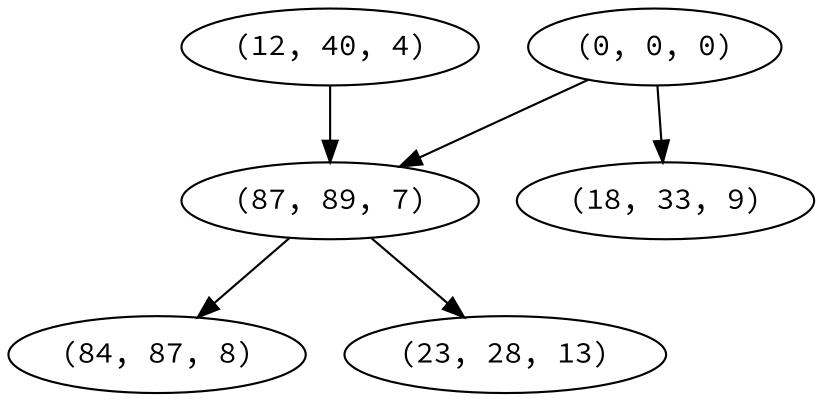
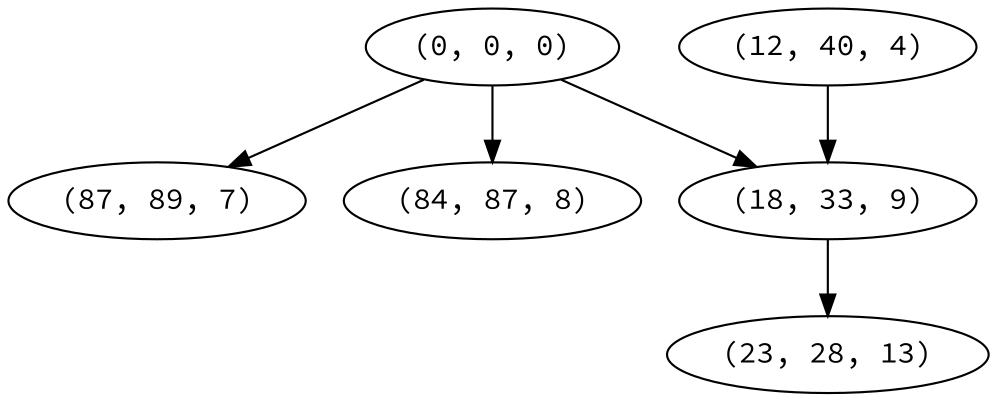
edge "(12, 40, 4)" -> "(87, 89, 7)": now "(12, 40, 4)" -> "(18, 33, 9)"
edge "(87, 89, 7)" -> "(84, 87, 8)": now "(0, 0, 0)" -> "(84, 87, 8)"
edge "(87, 89, 7)" -> "(23, 28, 13)": now "(18, 33, 9)" -> "(23, 28, 13)"
